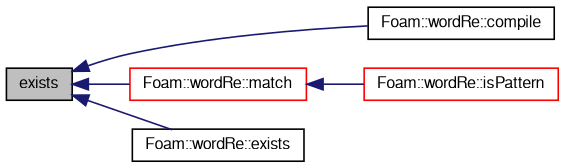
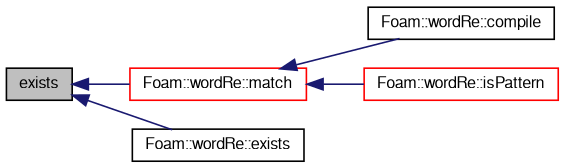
edge "Foam::wordRe::compile" -> "exists": now "Foam::wordRe::compile" -> "Foam::wordRe::match"
